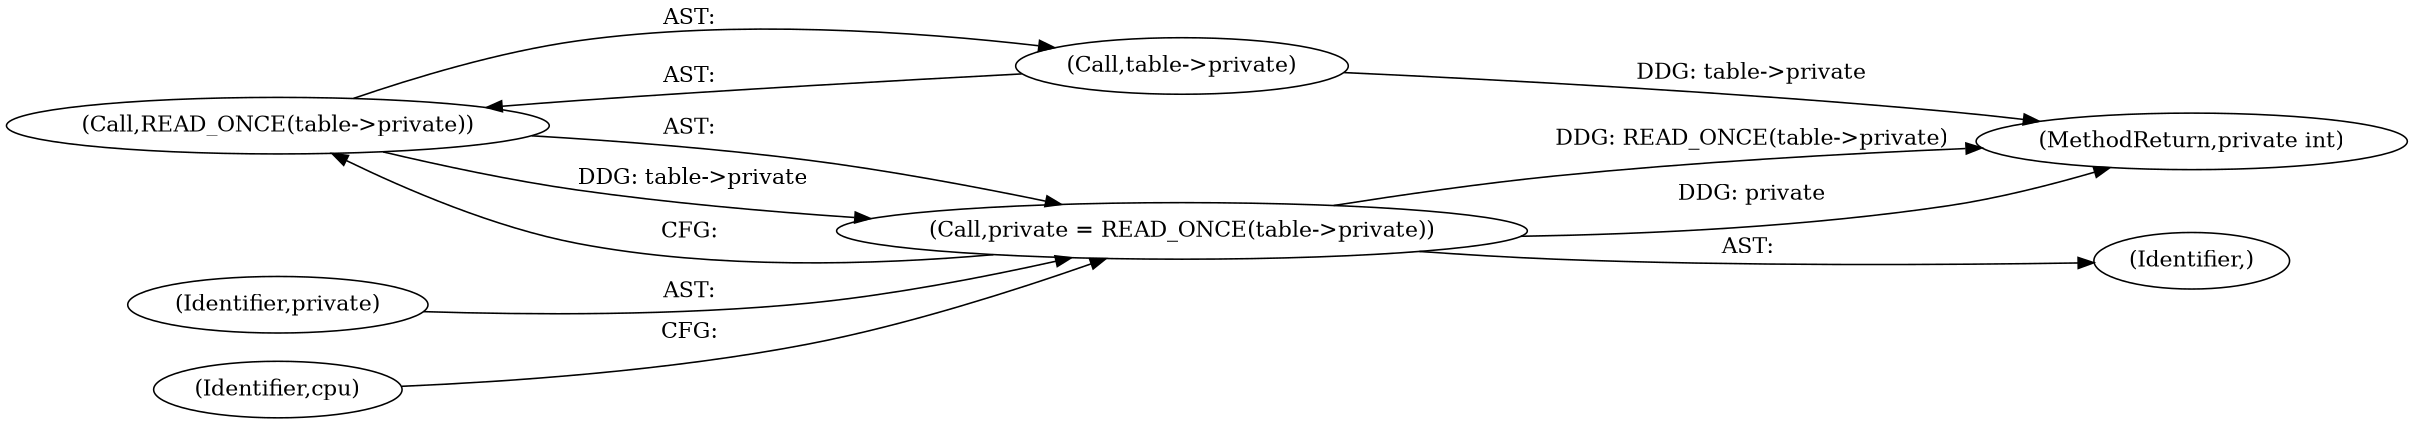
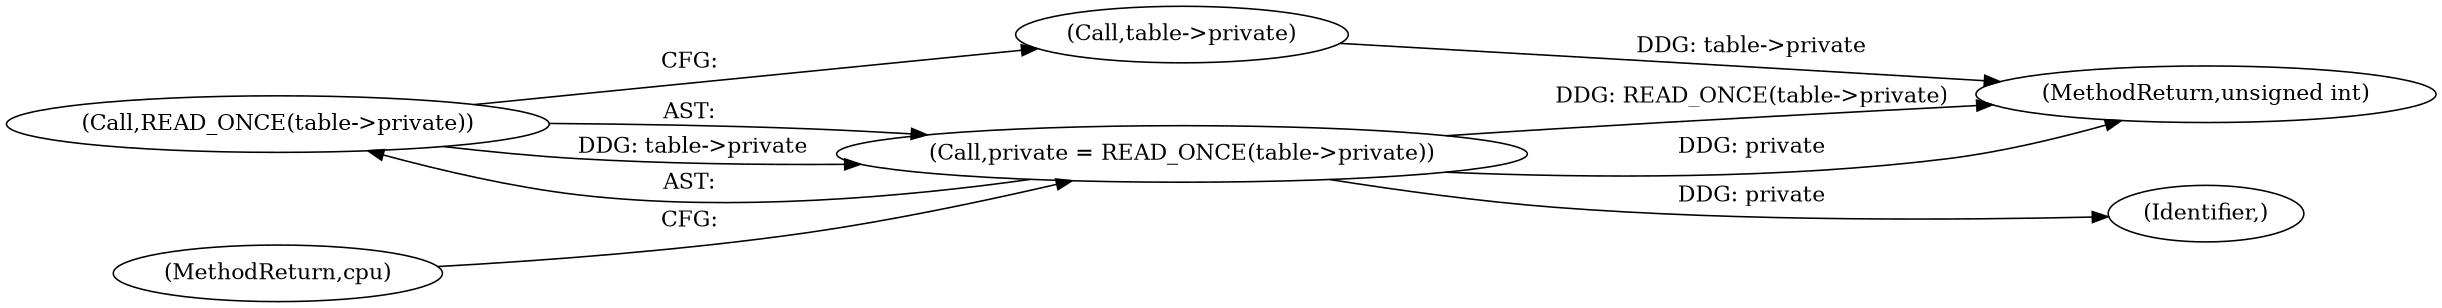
edge "(Call,READ_ONCE(table->private))" -> "(Call,table->private)": label "AST: " -> "CFG: "
edge "(Call,table->private)" -> "(Call,READ_ONCE(table->private))": removed, label "AST:"
node "(MethodReturn,private int)": label "(MethodReturn,private int)" -> "(MethodReturn,unsigned int)"
edge "(Call,private = READ_ONCE(table->private))" -> "(Call,READ_ONCE(table->private))": label "CFG: " -> "AST: "
edge "(Call,private = READ_ONCE(table->private))" -> "(Identifier,)": label "AST: " -> "DDG: private"
node "(Identifier,private)": removed
node "(Identifier,cpu)": label "(Identifier,cpu)" -> "(MethodReturn,cpu)"
